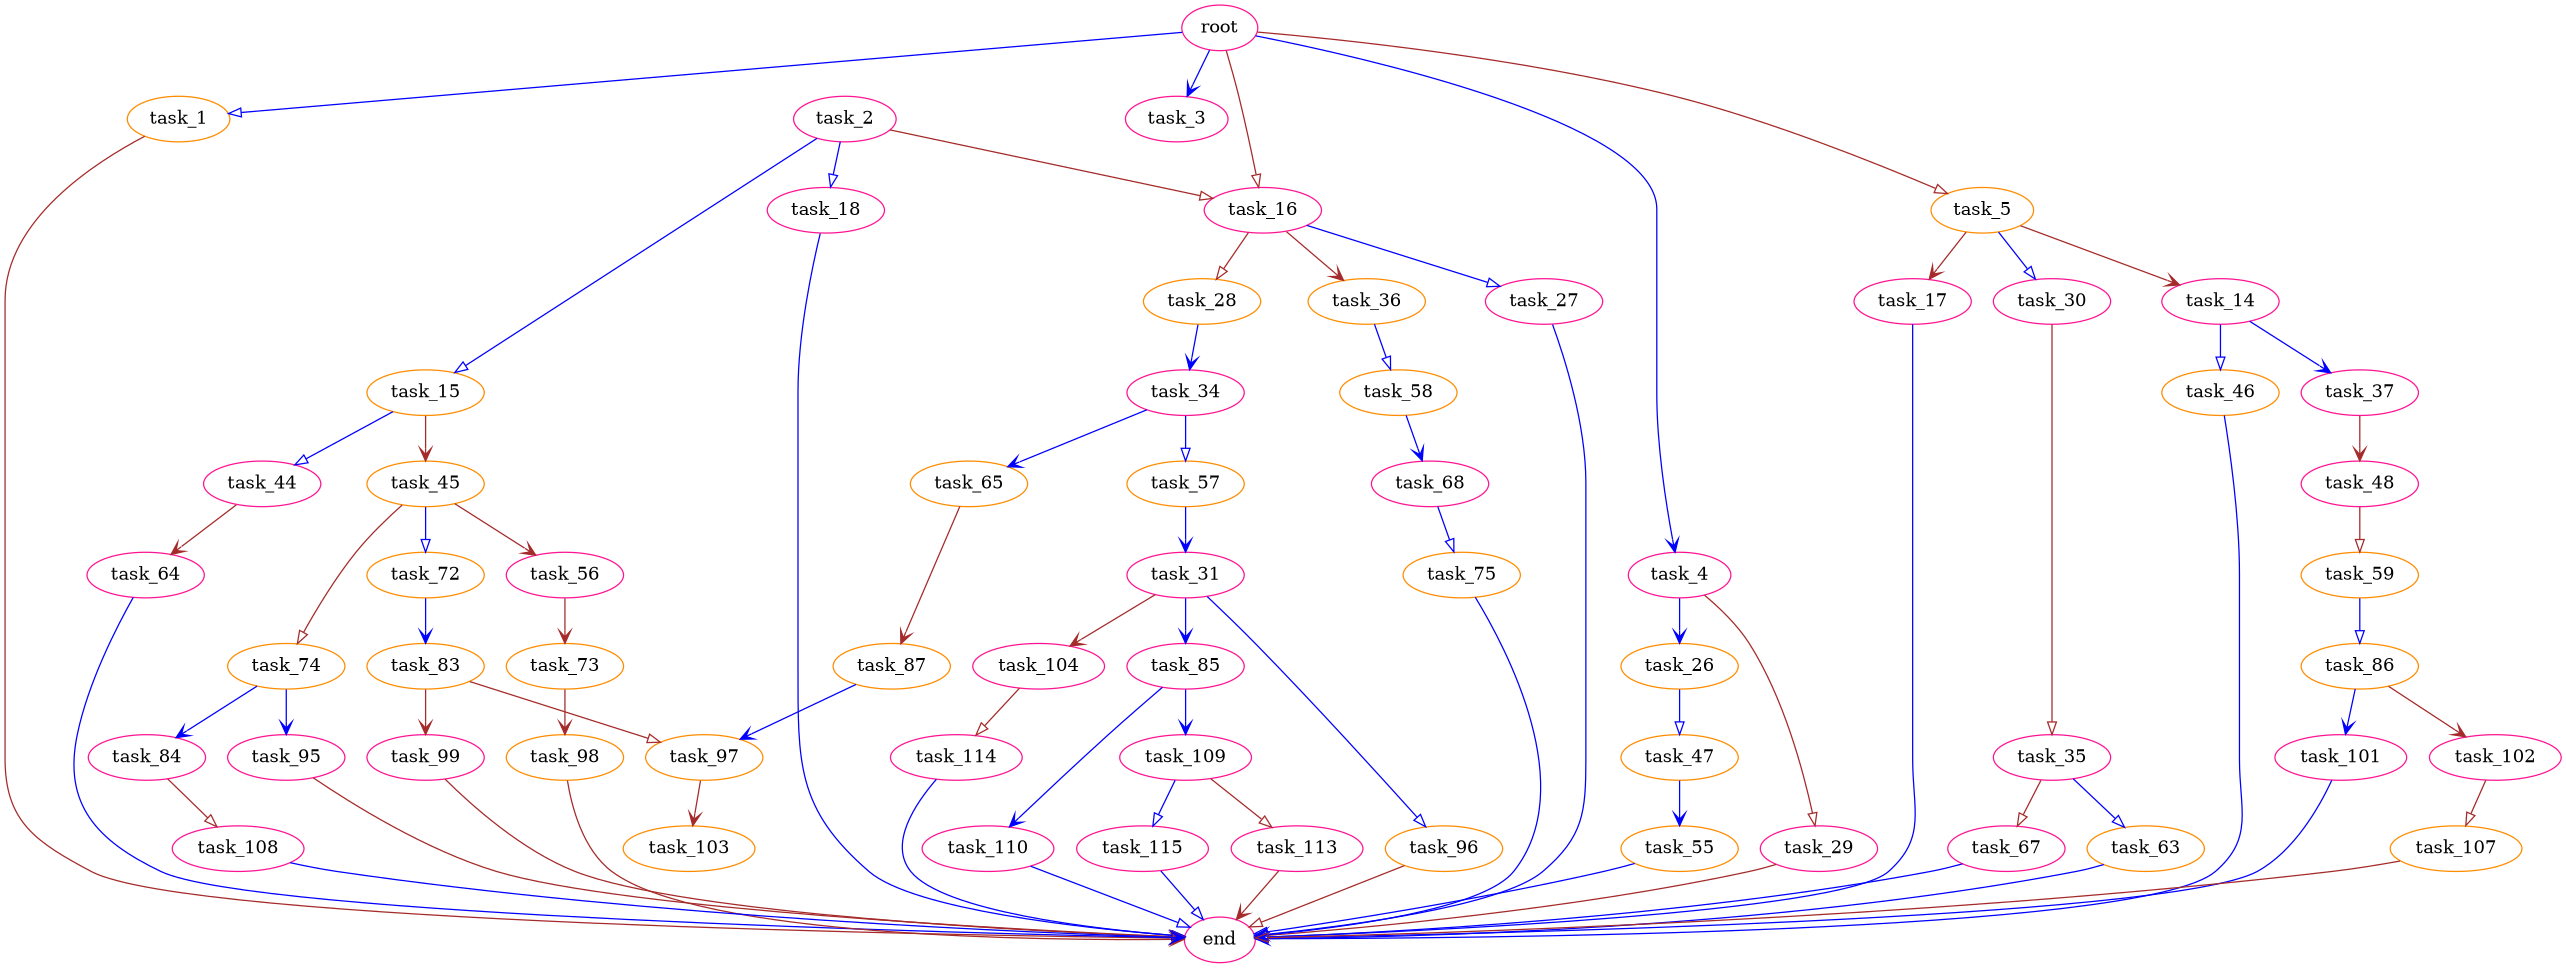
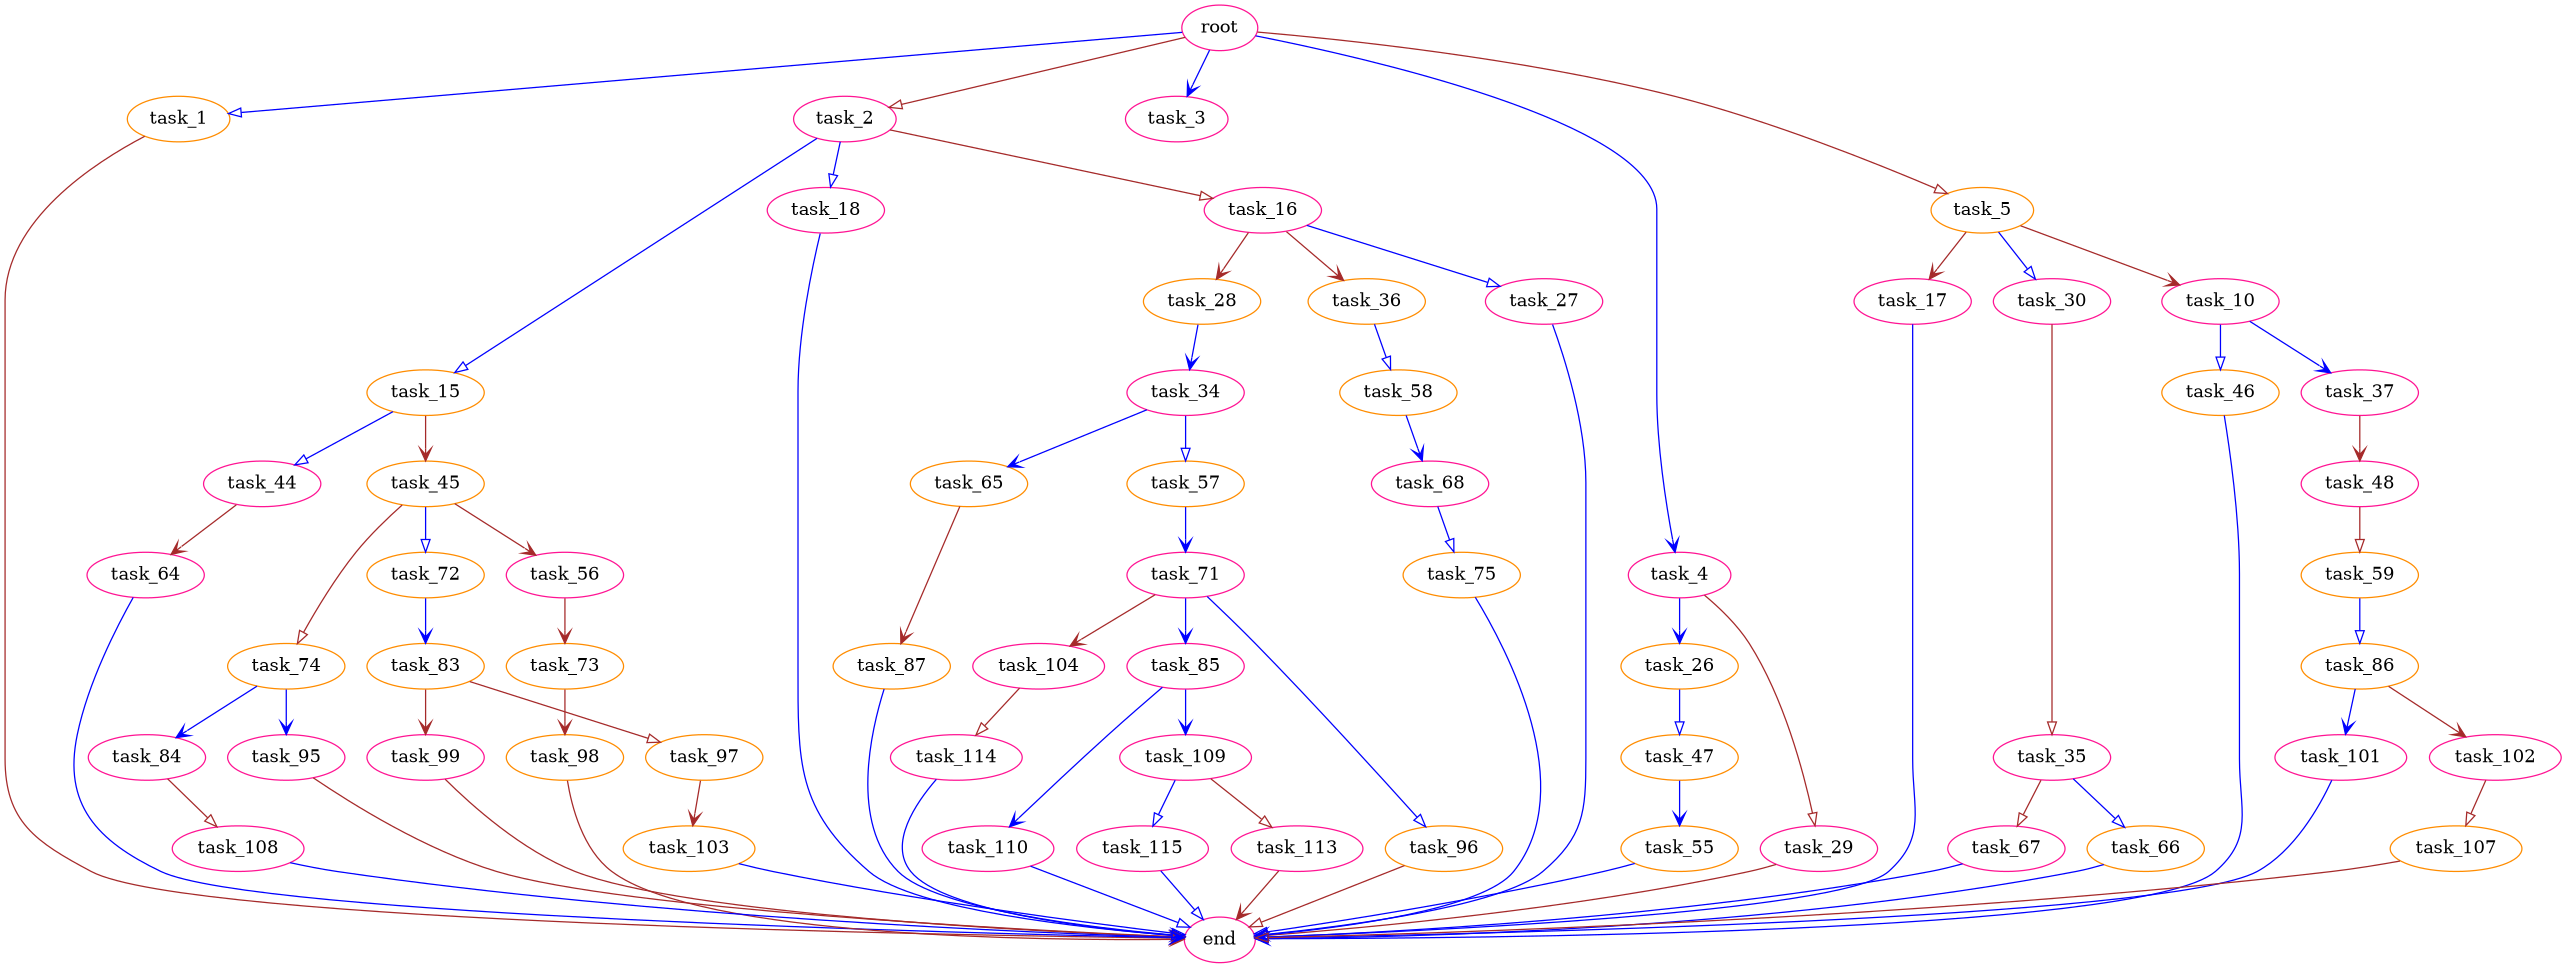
edge "root" -> "task_16": now "root" -> "task_2"
edge "task_16" -> "task_28": arrowhead onormal -> vee
node "task_14": label "task_14" -> "task_10"
node "task_31": label "task_31" -> "task_71"
edge "task_87" -> "task_97": now "task_87" -> "end"
node "task_63": label "task_63" -> "task_66"
edge "task_103" -> "end": added
